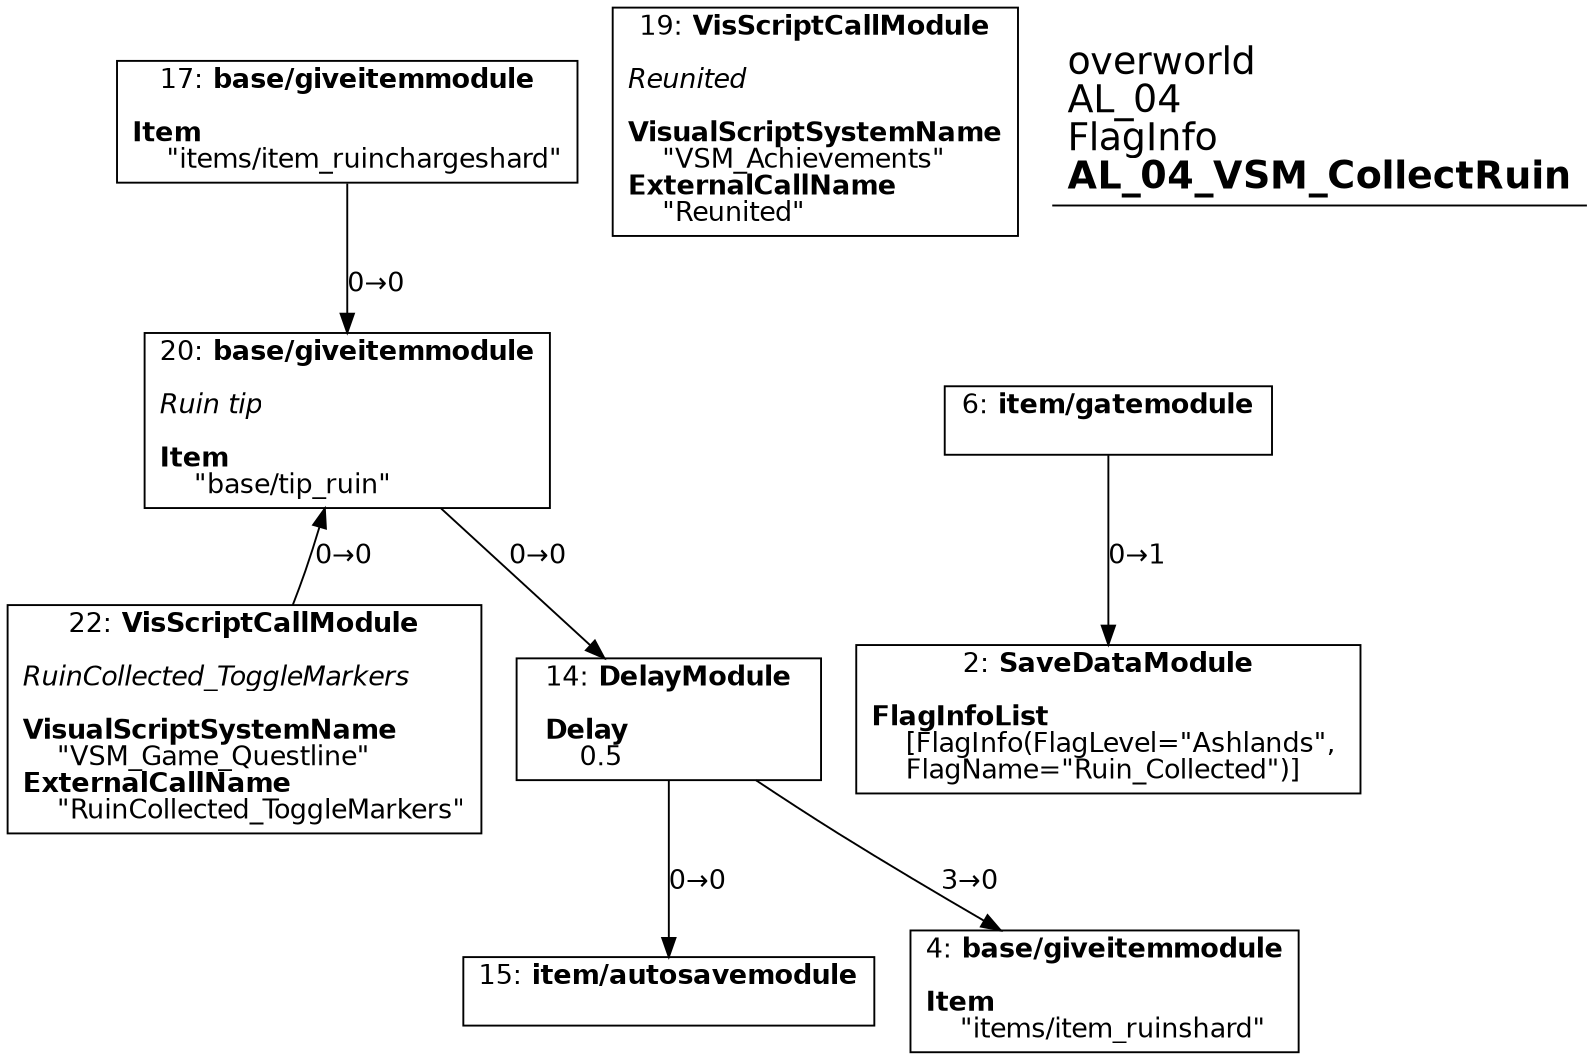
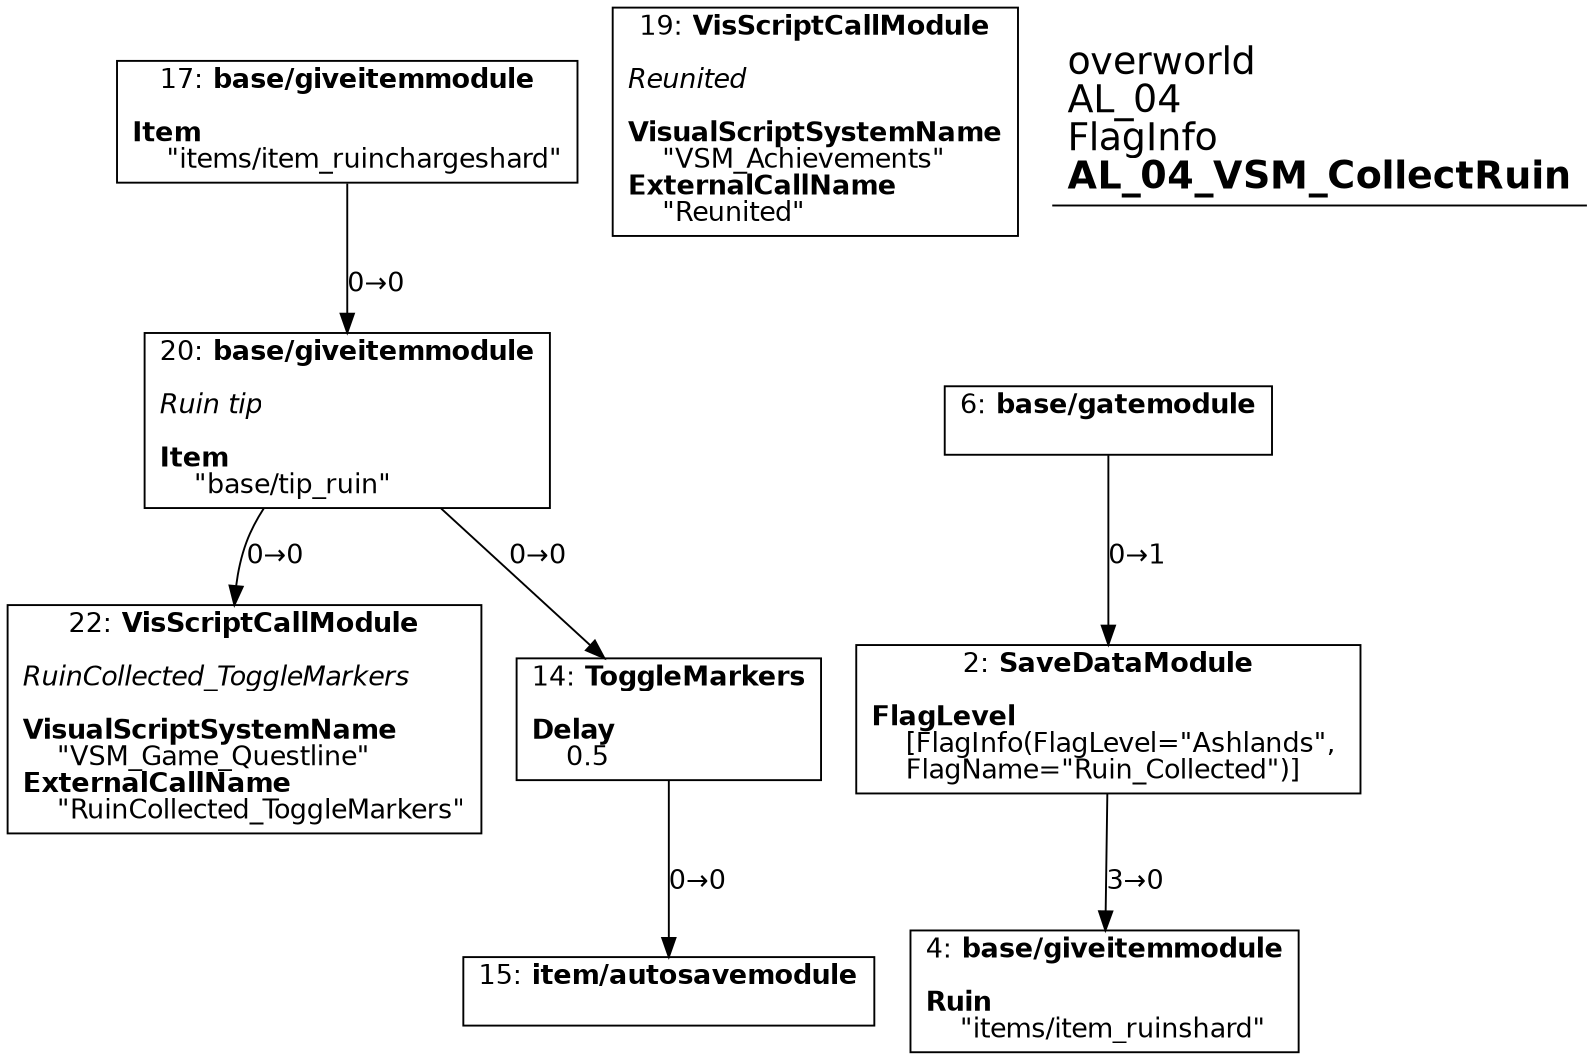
node "6:": text "item/gatemodule" -> "base/gatemodule"
edge "22:" -> "20:": reversed
node "14:": text "DelayModule" -> "ToggleMarkers"
node "2:": text "FlagInfoList" -> "FlagLevel"
edge "14:" -> "4:": now "2:" -> "4:"
node "4:": text "Item" -> "Ruin"
